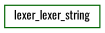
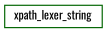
node "lexer_lexer_string": label "lexer_lexer_string" -> "xpath_lexer_string"
